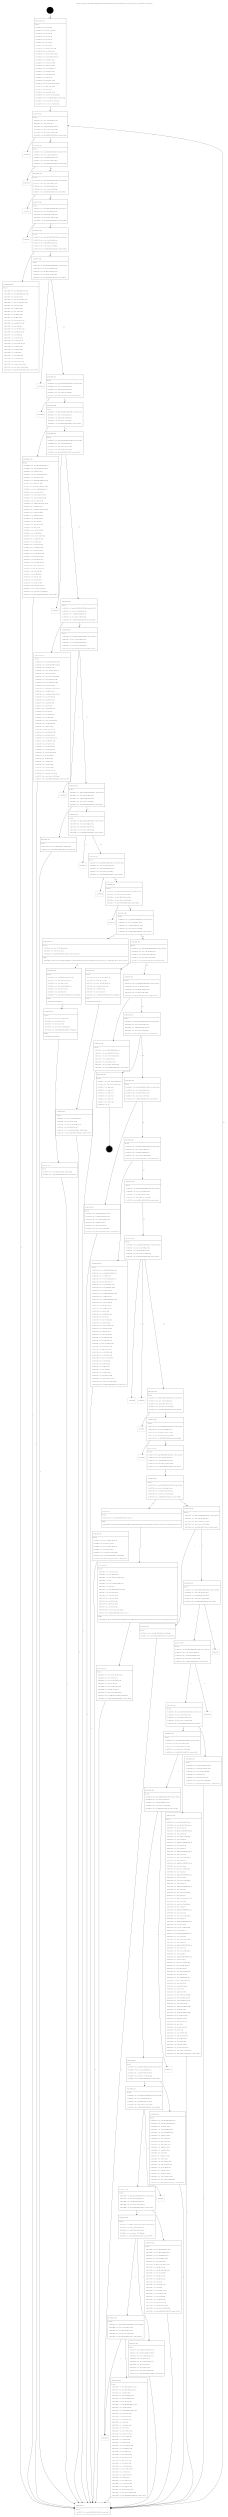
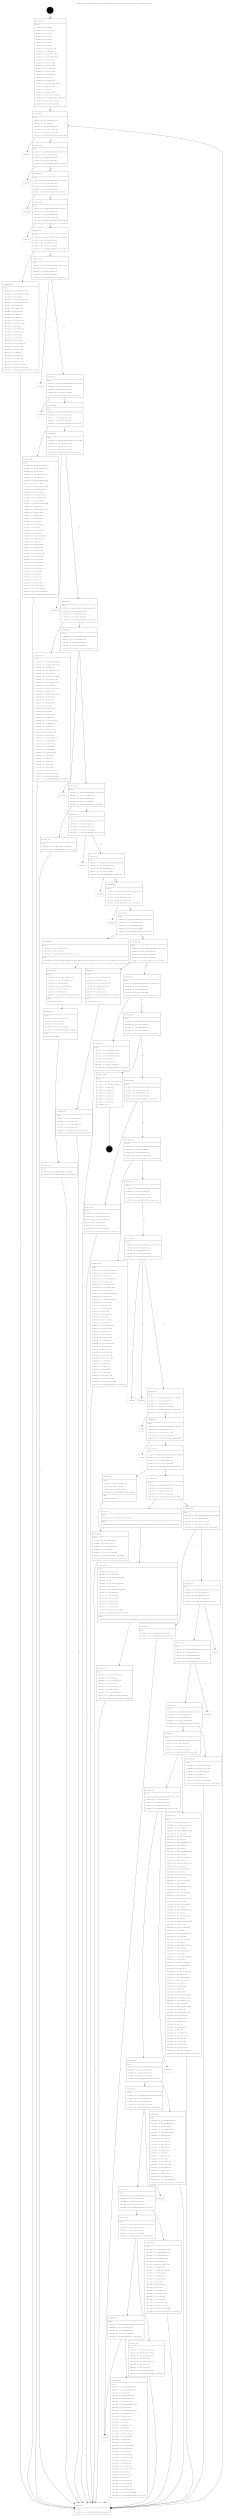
node "0x401bdf [19]": added
